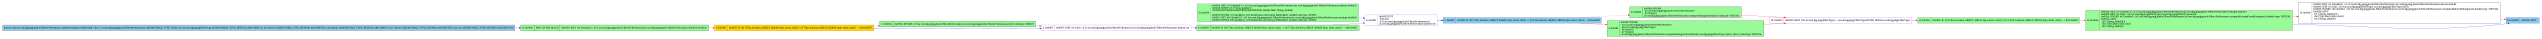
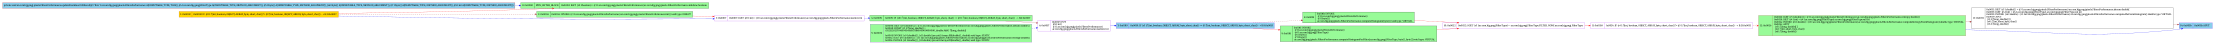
node "11: 0x0024": fillcolor palegreen -> white
edge "0: 0x0000" -> "1: 0x0002": reversed
